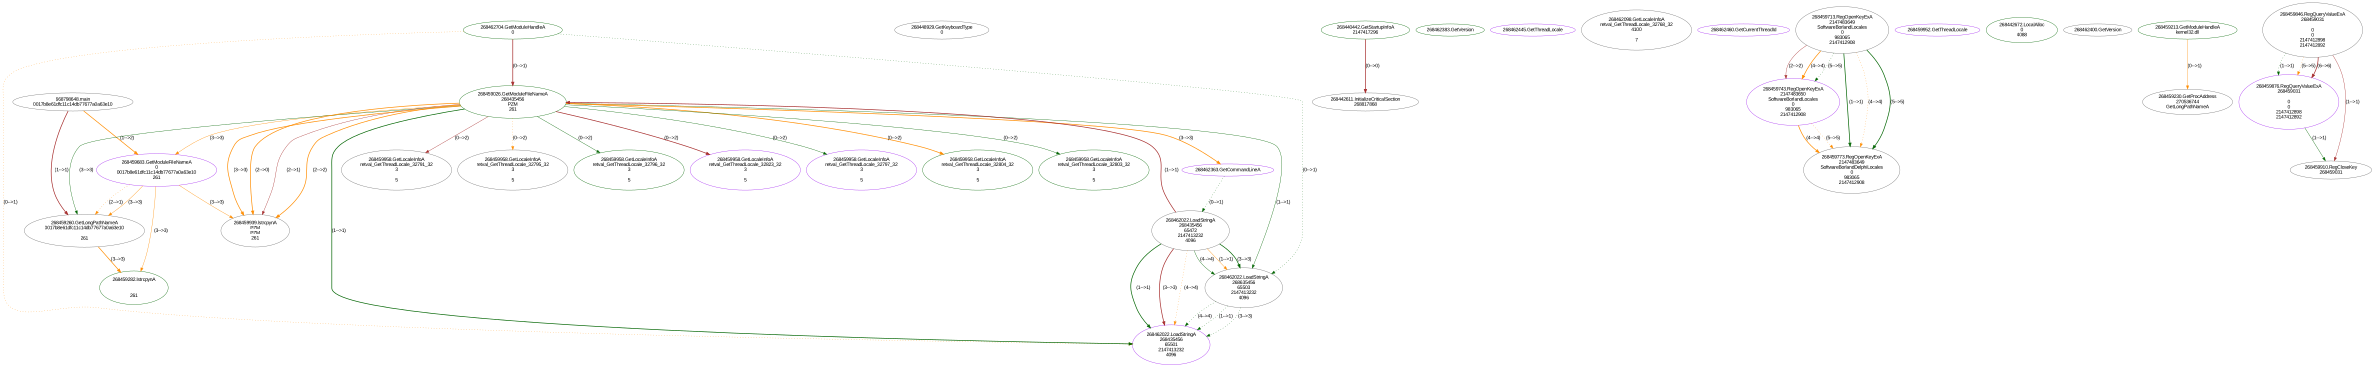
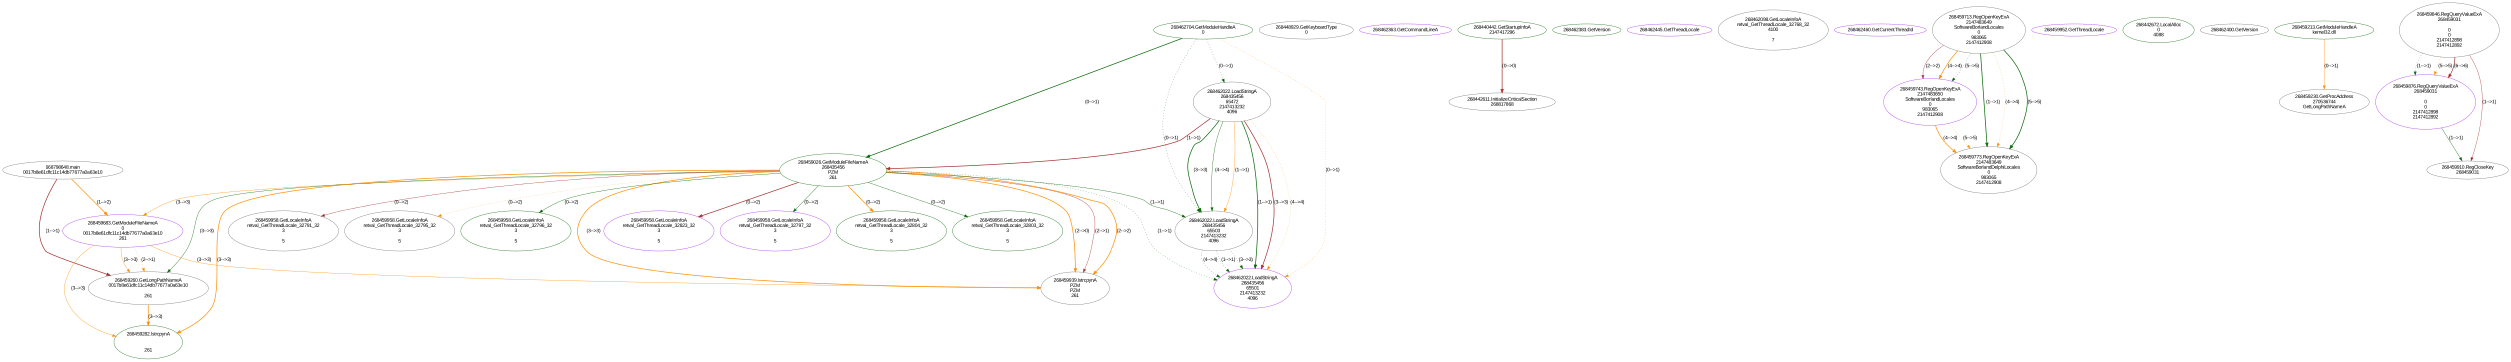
edge "268462704.GetModuleHandleA 0" -> "268459026.GetModuleFileNameA 268435456 PZM 261": color brown -> darkgreen
edge "268459026.GetModuleFileNameA 268435456 PZM 261" -> "268462363.GetCommandLineA": now "268459026.GetModuleFileNameA 268435456 PZM 261" -> "268459282.lstrcpynA 261"
edge "268462363.GetCommandLineA" -> "268462022.LoadStringA 268435456 65472 2147413232 4096": now "268462704.GetModuleHandleA 0" -> "268462022.LoadStringA 268435456 65472 2147413232 4096"
node "268462022.LoadStringA 268635456 65503 2147413232 4096": label "268462022.LoadStringA 268635456 65503 2147413232 4096" -> "268462022.LoadStringA 268435456 65503 2147413232 4096"
edge "268459026.GetModuleFileNameA 268435456 PZM 261" -> "268462022.LoadStringA 268435456 65501 2147413232 4096": style bold -> dotted
